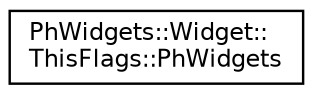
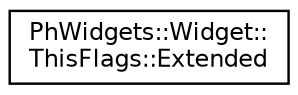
node "PhWidgets::Widget:: ThisFlags::PhWidgets": label "PhWidgets::Widget:: ThisFlags::PhWidgets" -> "PhWidgets::Widget:: ThisFlags::Extended"
